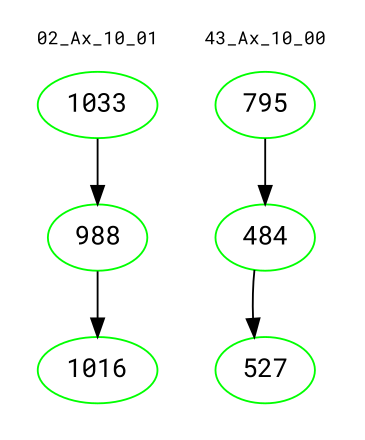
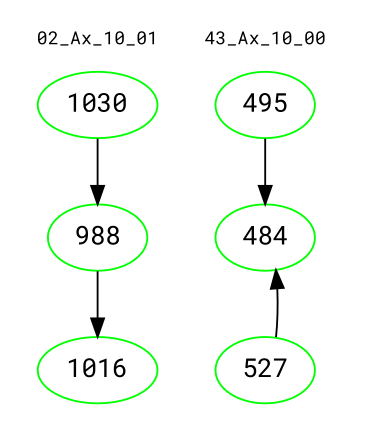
node "1033": label "1033" -> "1030"
node "795": label "795" -> "495"
edge "484" -> "527": reversed
